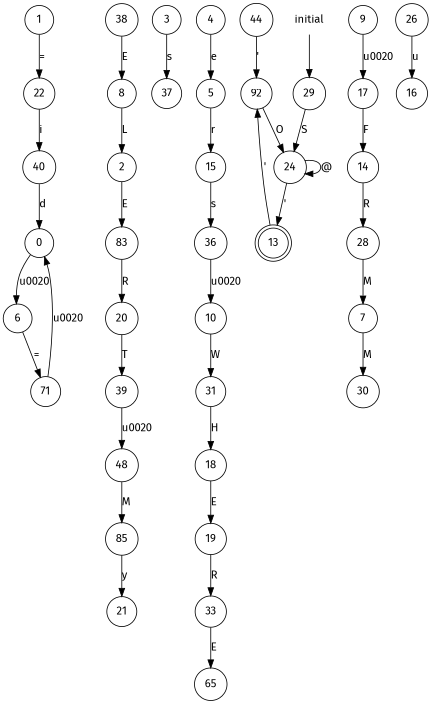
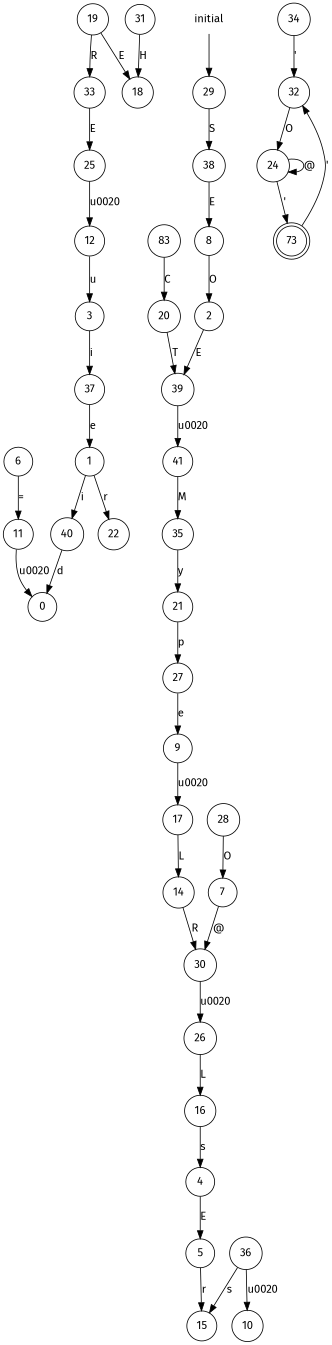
node "44": label "44" -> "34"
edge "1" -> "22": label "=" -> "r"
edge "3" -> "37": label "s" -> "i"
edge "4" -> "5": label "e" -> "E"
edge "26" -> "16": label "u" -> "L"
node "92": label "92" -> "32"
edge "22" -> "40": now "1" -> "40"
edge "29" -> "24": now "29" -> "38"
edge "8" -> "2": label "L" -> "O"
edge "17" -> "14": label "F" -> "L"
edge "2" -> "83": now "2" -> "39"
edge "15" -> "36": reversed
edge "14" -> "28": now "14" -> "30"
node "12": added
node "13": label "13" -> "73"
edge "0" -> "6": removed, label "u0020"
edge "83" -> "20": label "R" -> "C"
edge "28" -> "7": label "M" -> "O"
edge "10" -> "31": removed, label "W"
edge "7" -> "30": label "M" -> "@"
node "71": label "71" -> "11"
edge "37" -> "1": added, label "e"
node "48": label "48" -> "41"
edge "18" -> "19": reversed
node "85": label "85" -> "35"
node "27": added
node "65": label "65" -> "25"
edge "30" -> "26": added, label "u0020"
edge "16" -> "4": added, label "s"
